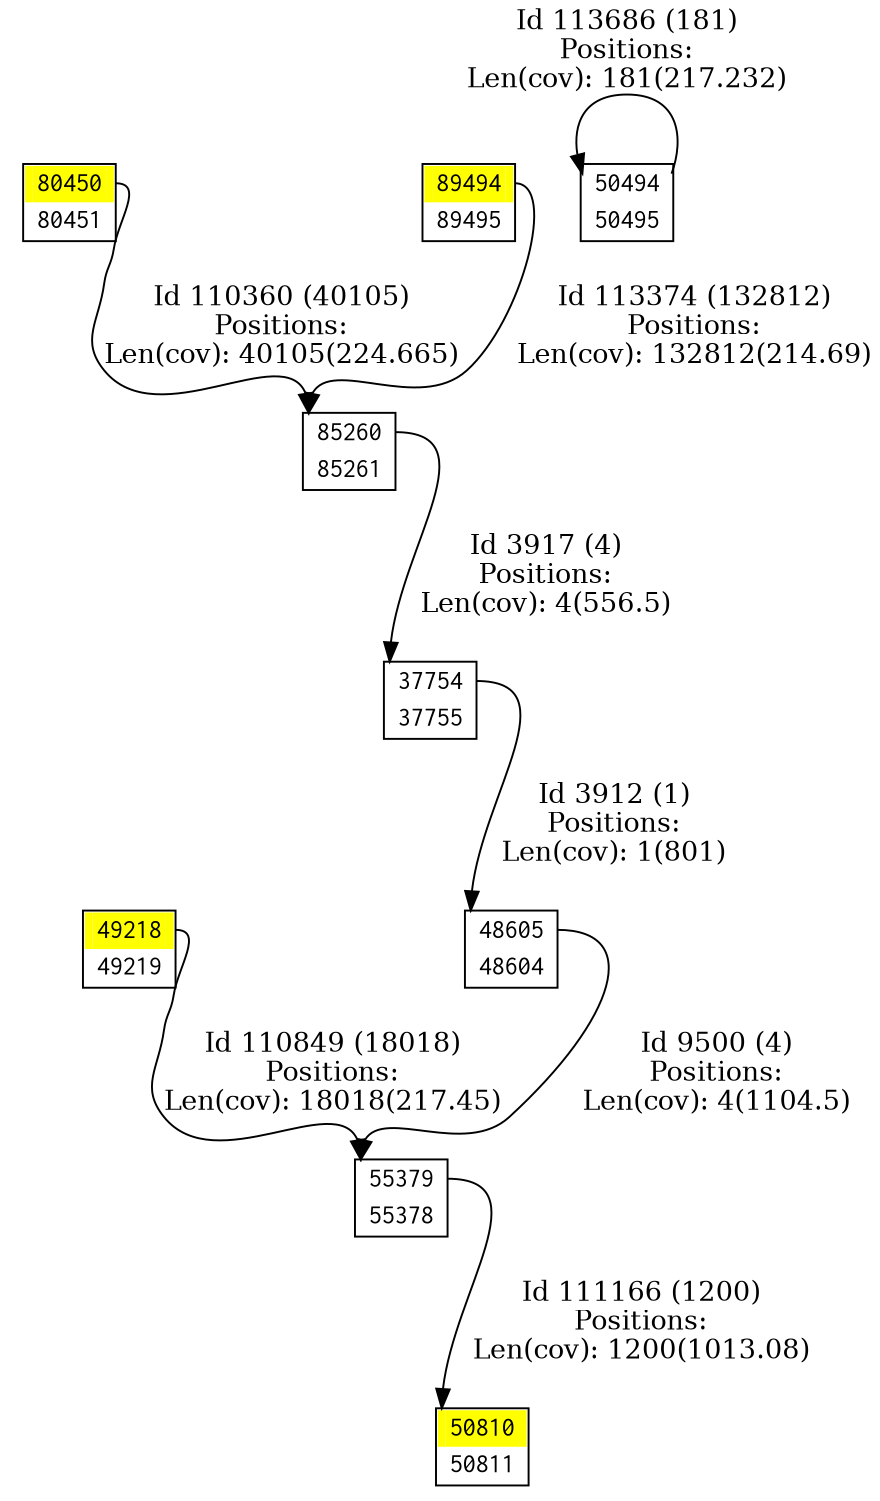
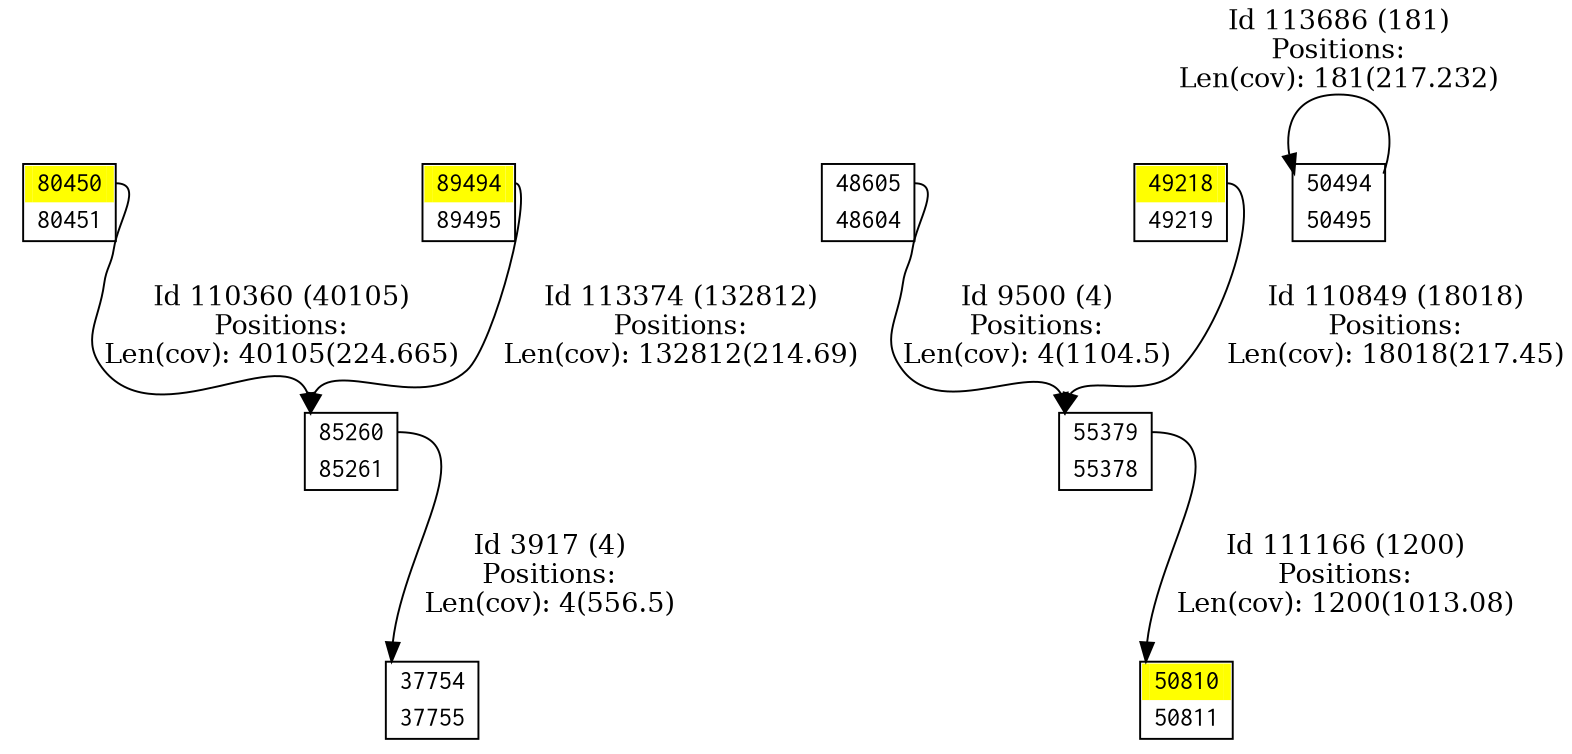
edge "37754" -> "48605": removed, label "Id 3912 (1) Positions: Len(cov): 1(801)"
